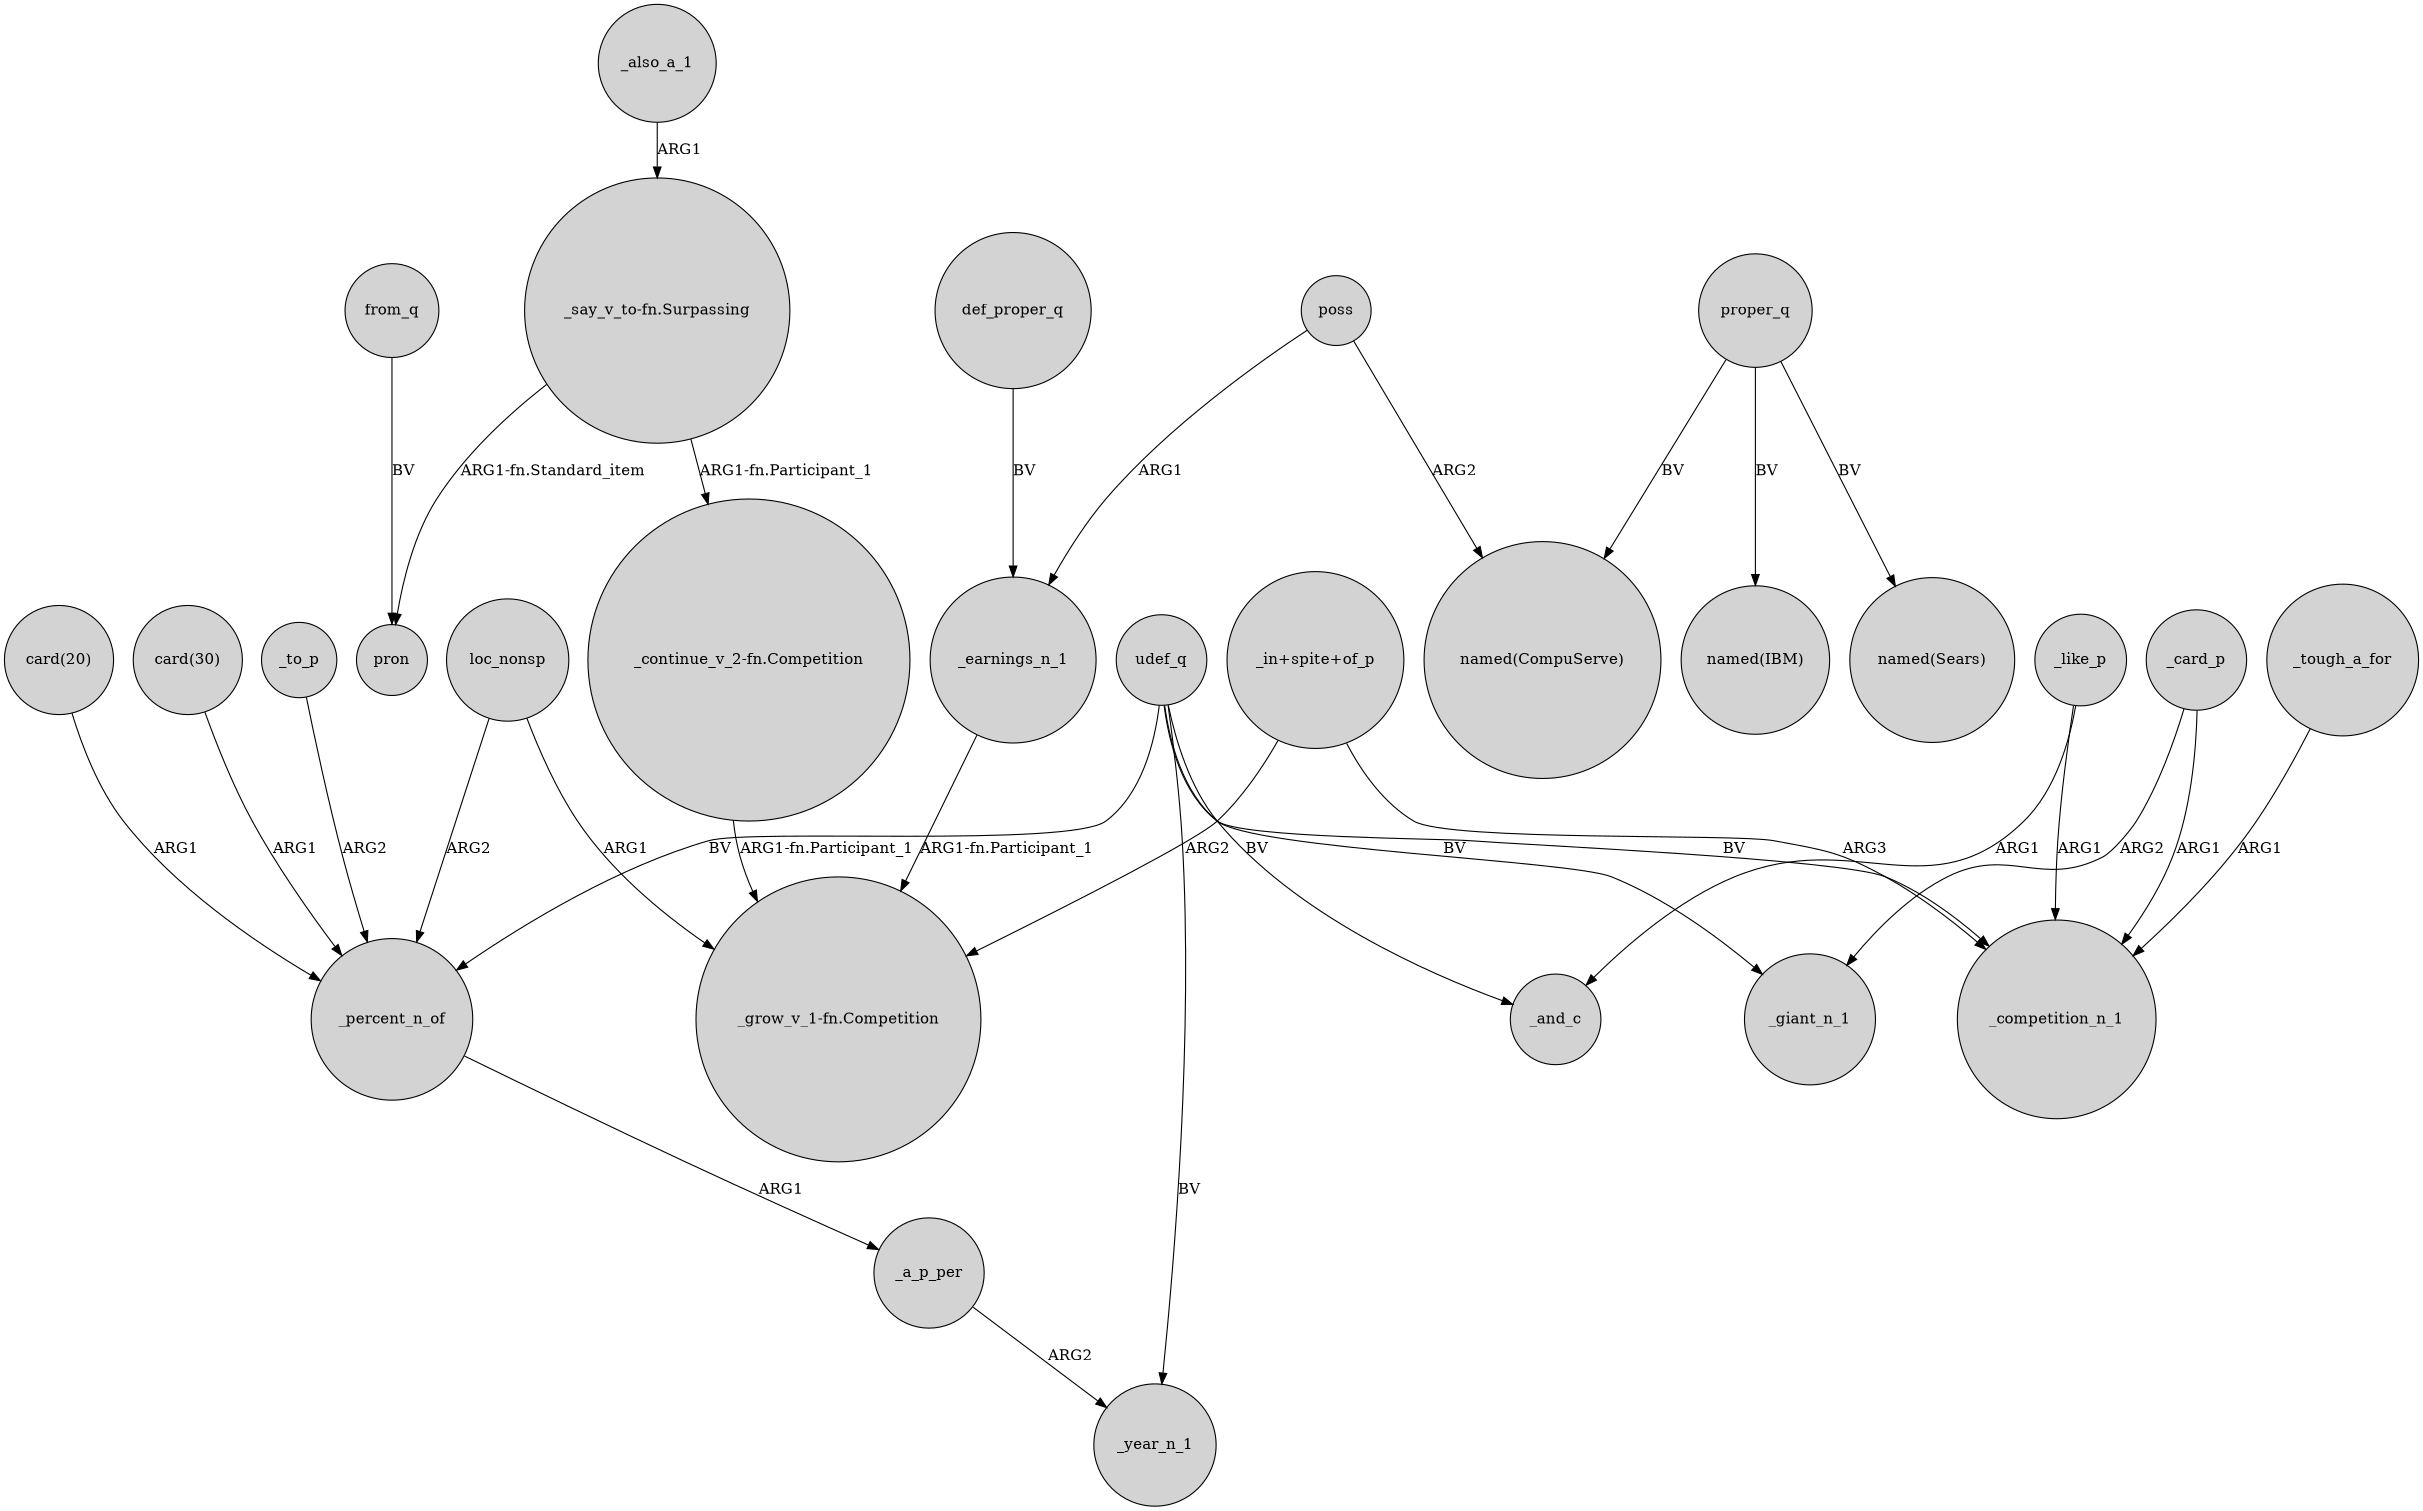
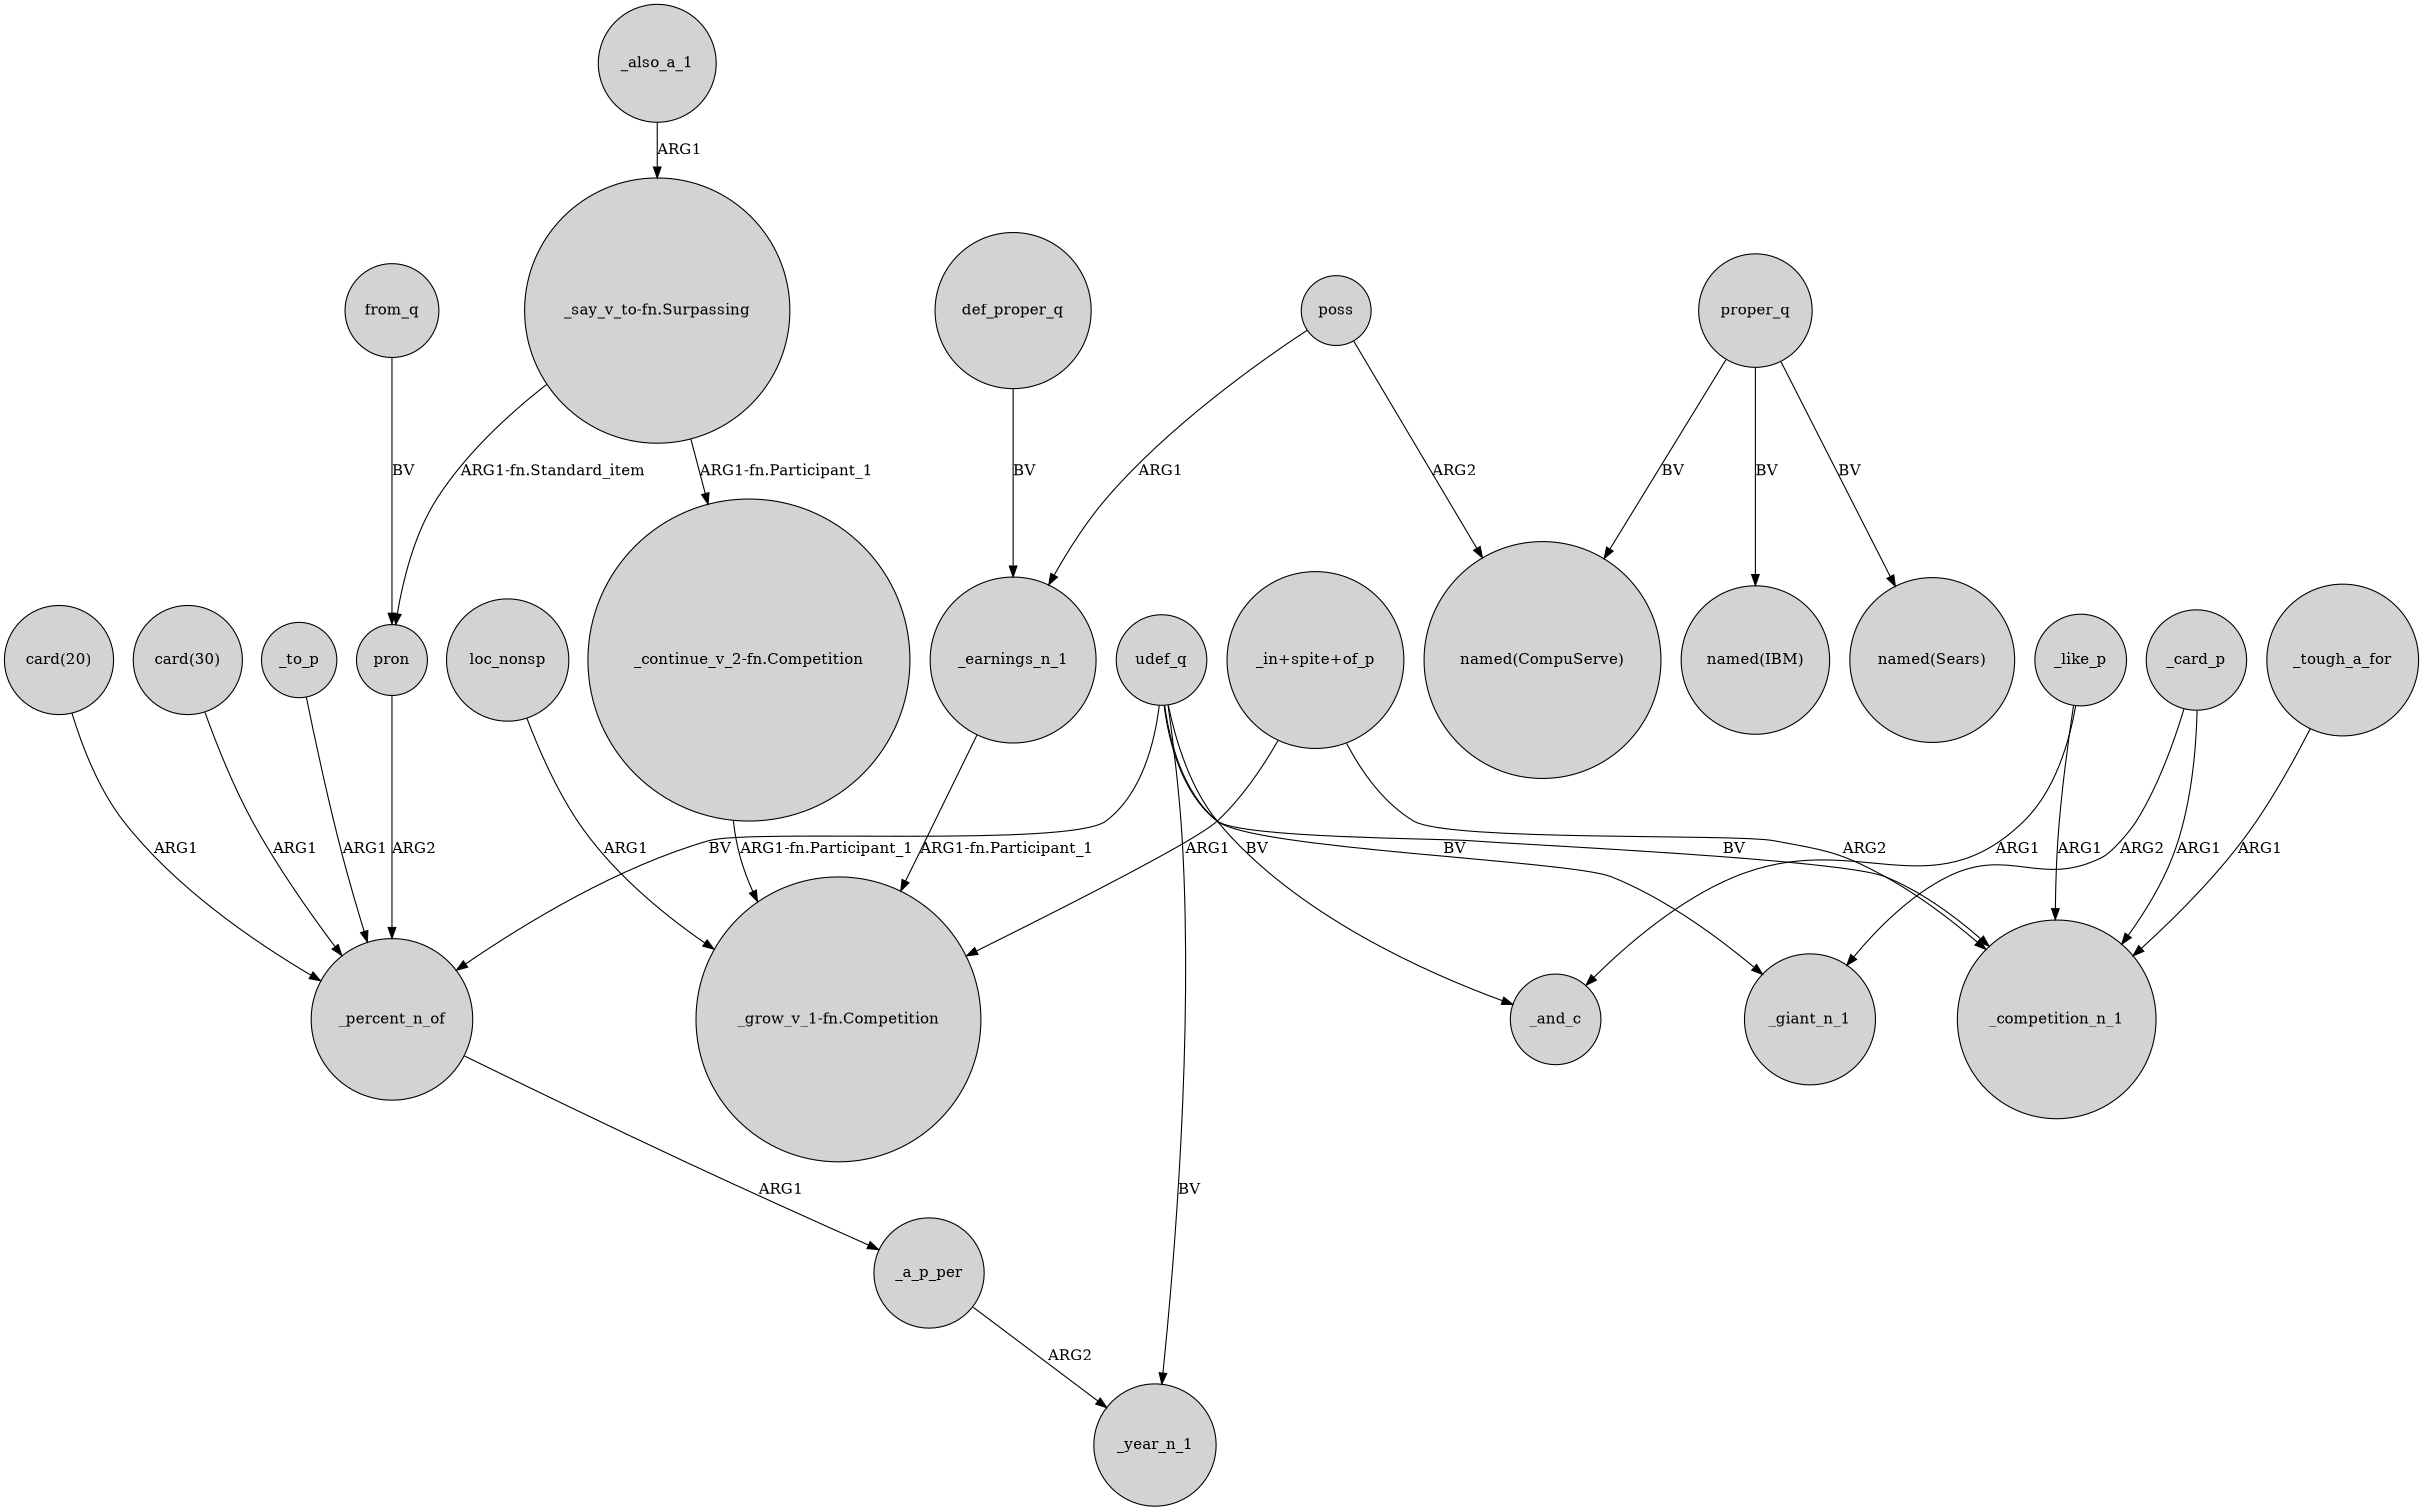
edge "loc_nonsp" -> "_percent_n_of": now "pron" -> "_percent_n_of"
edge "_to_p" -> "_percent_n_of": label "ARG2" -> "ARG1"
edge "_in+spite+of_p" -> "_grow_v_1-fn.Competition": label "ARG2" -> "ARG1"
edge "_in+spite+of_p" -> "_competition_n_1": label "ARG3" -> "ARG2"
